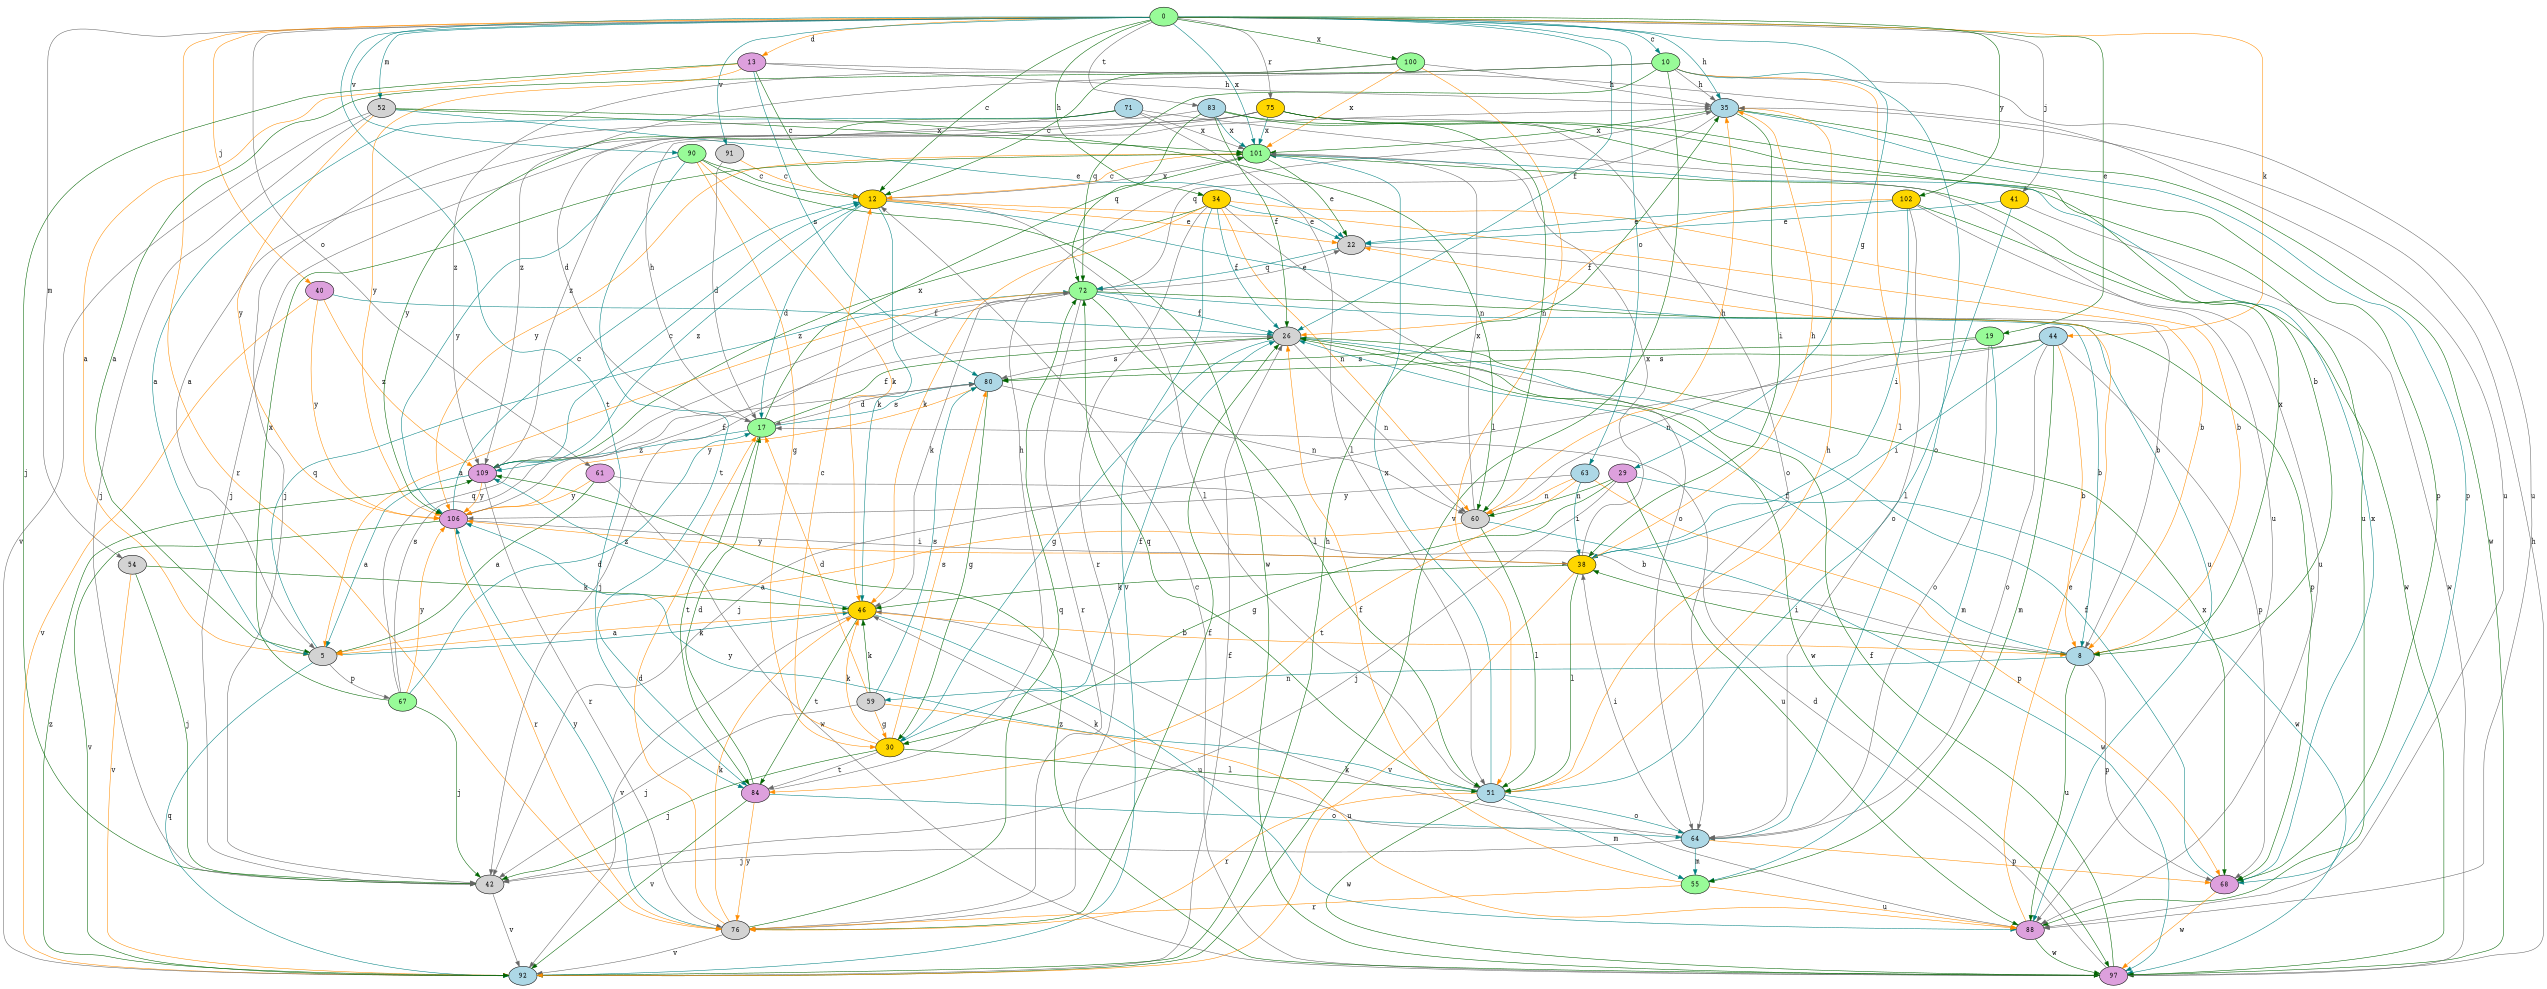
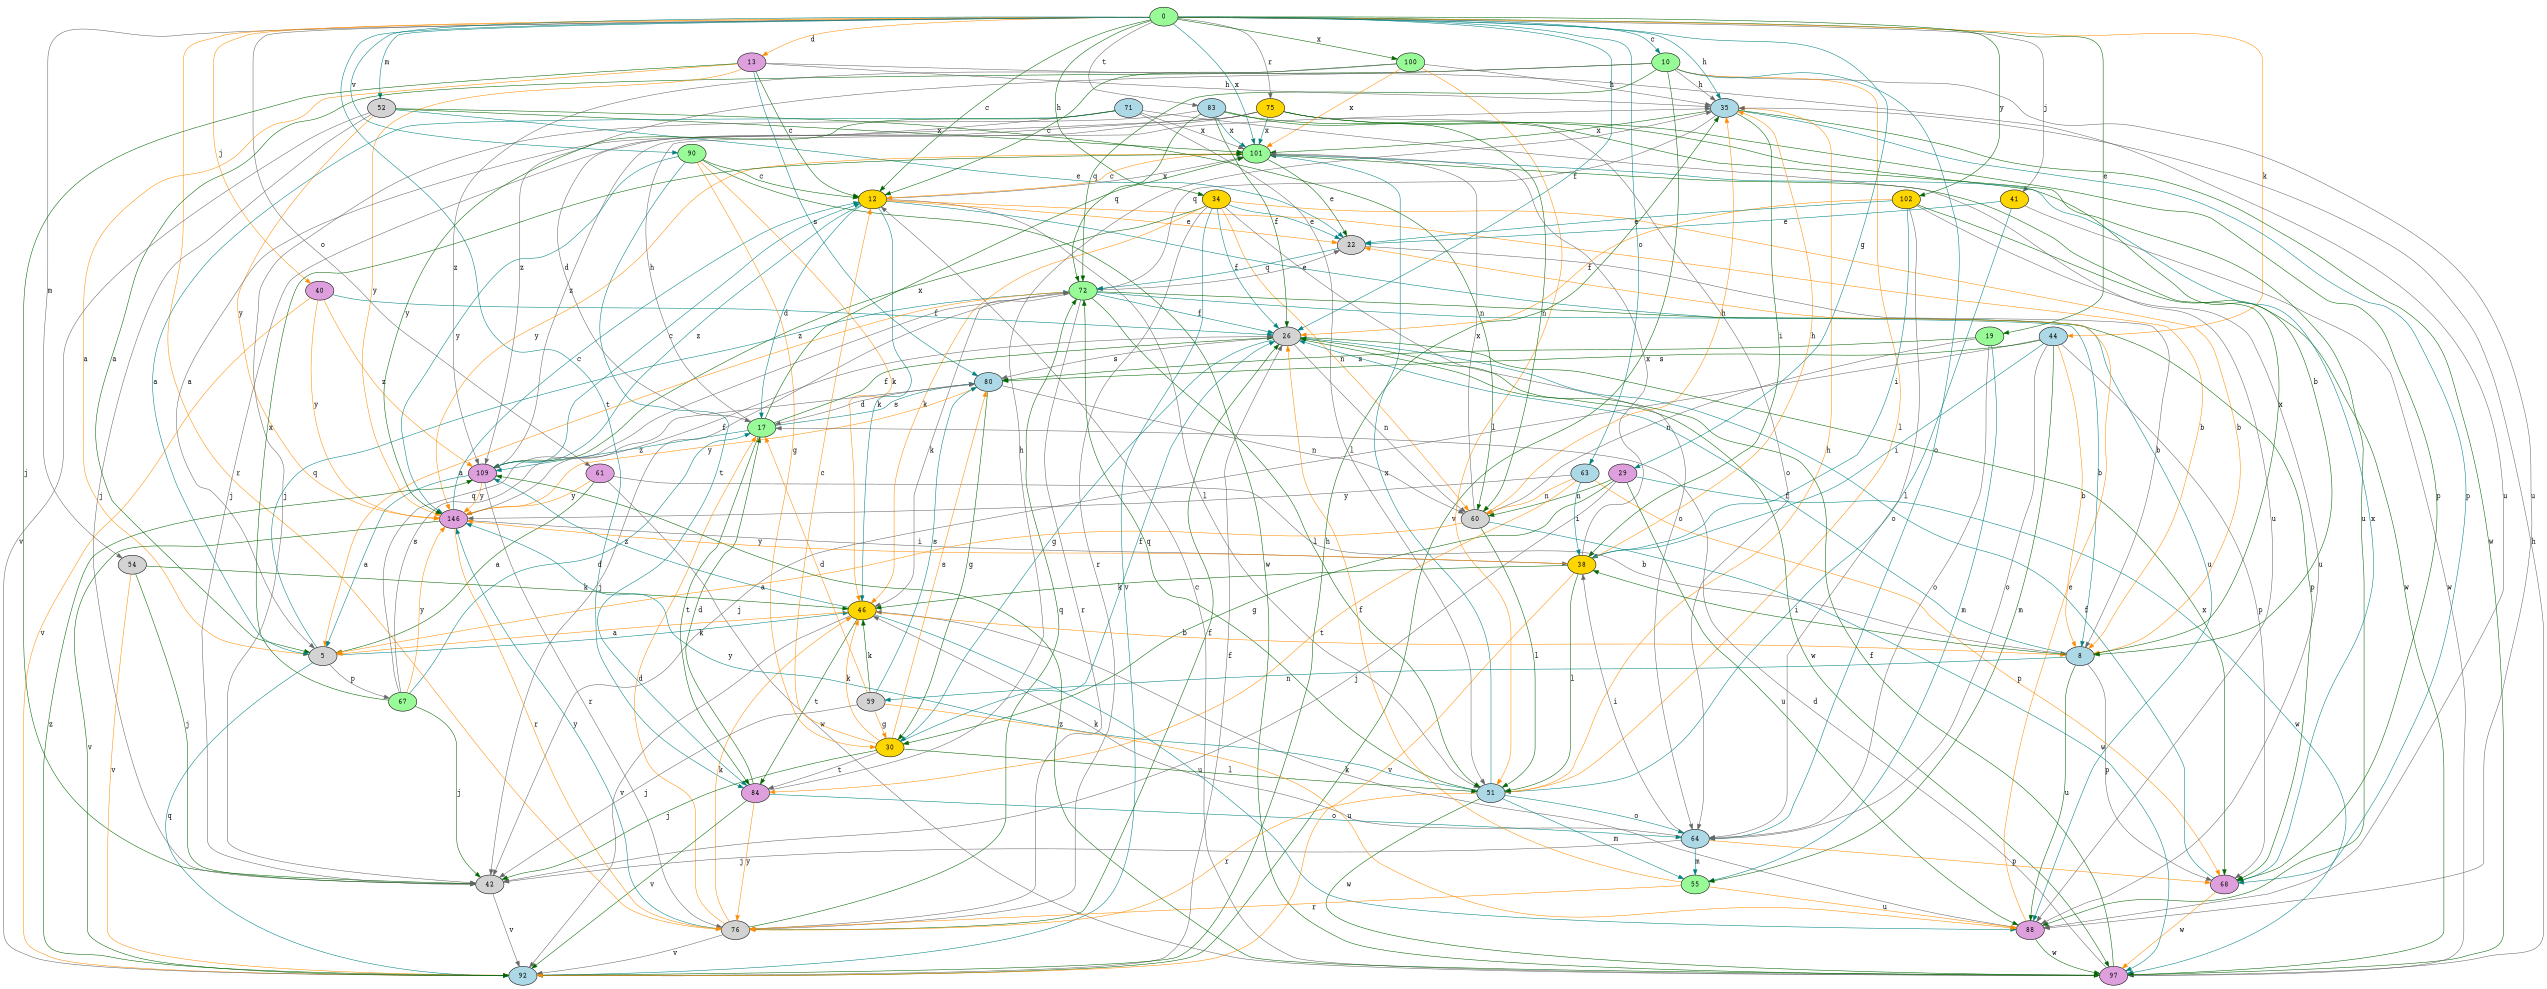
node "91": removed
node "106": label "106" -> "146"
